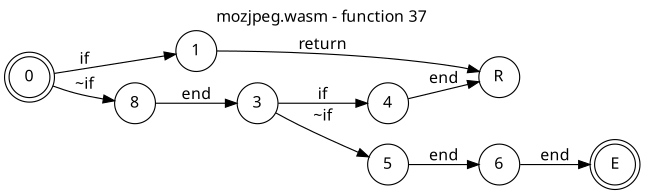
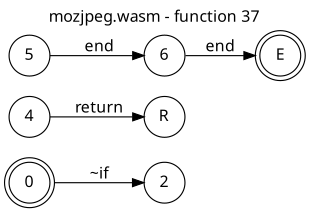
node "1": removed
edge "4" -> "R": label "end" -> "return"
node "8": label "8" -> "2"
node "3": removed
